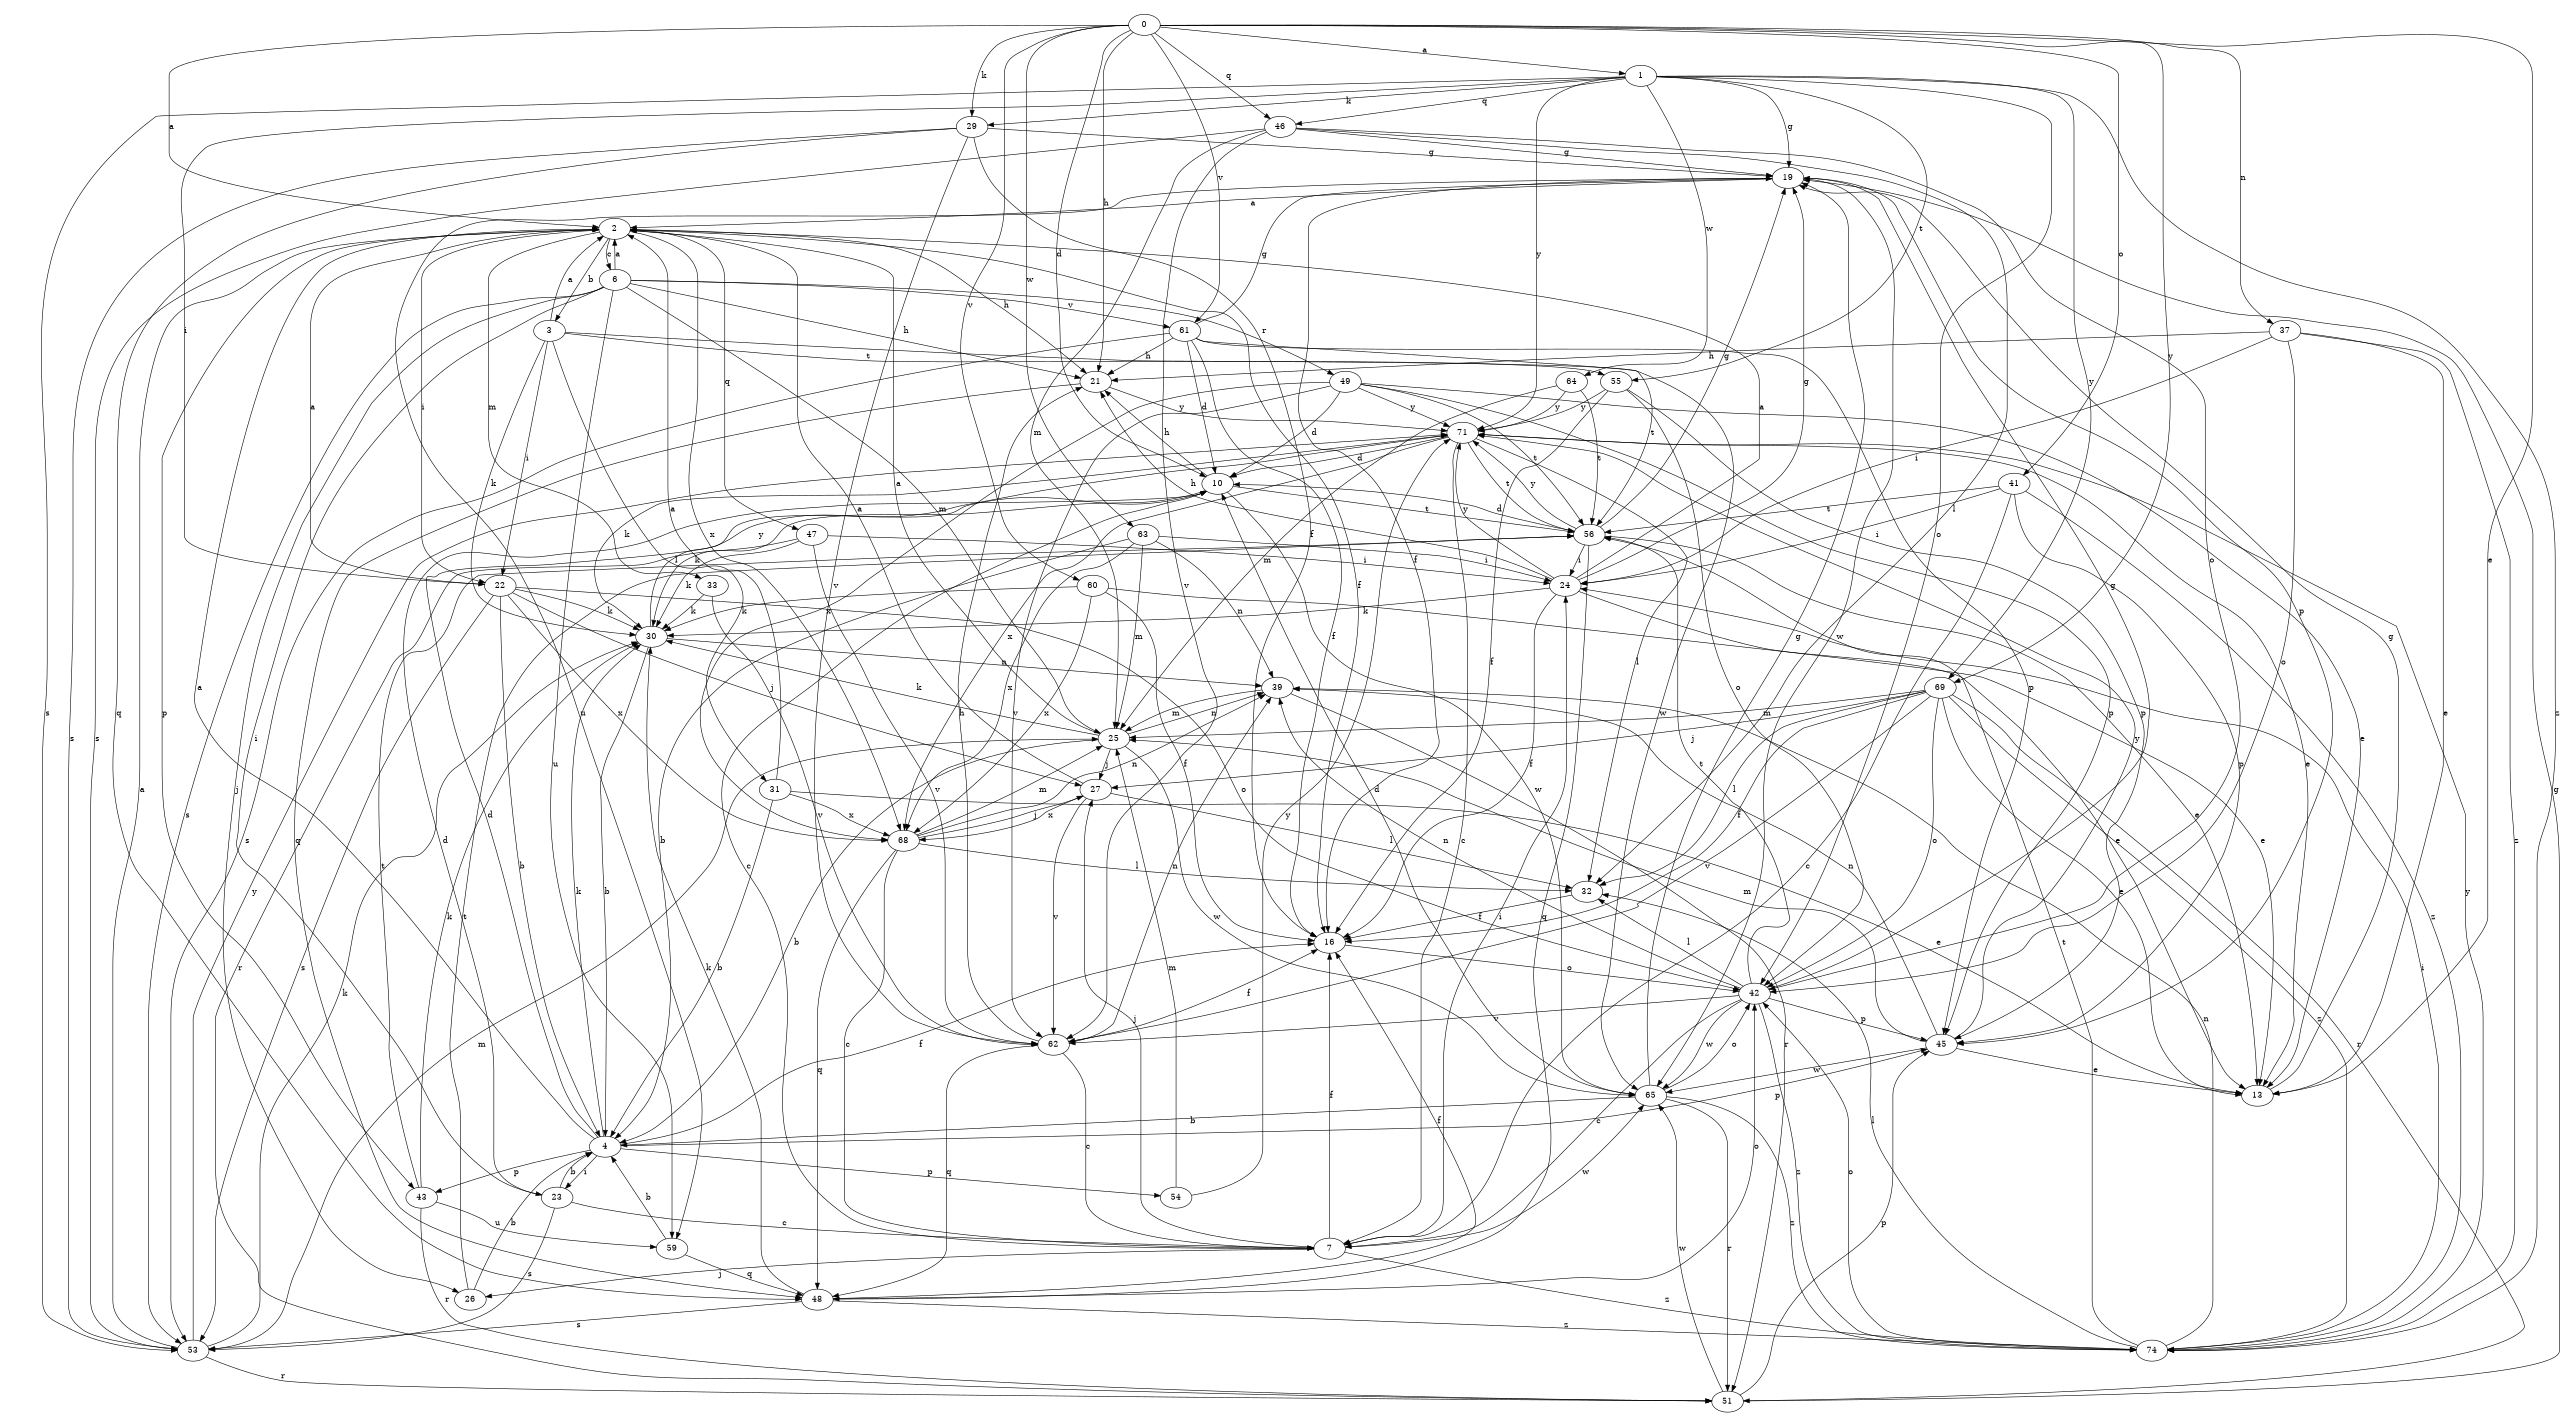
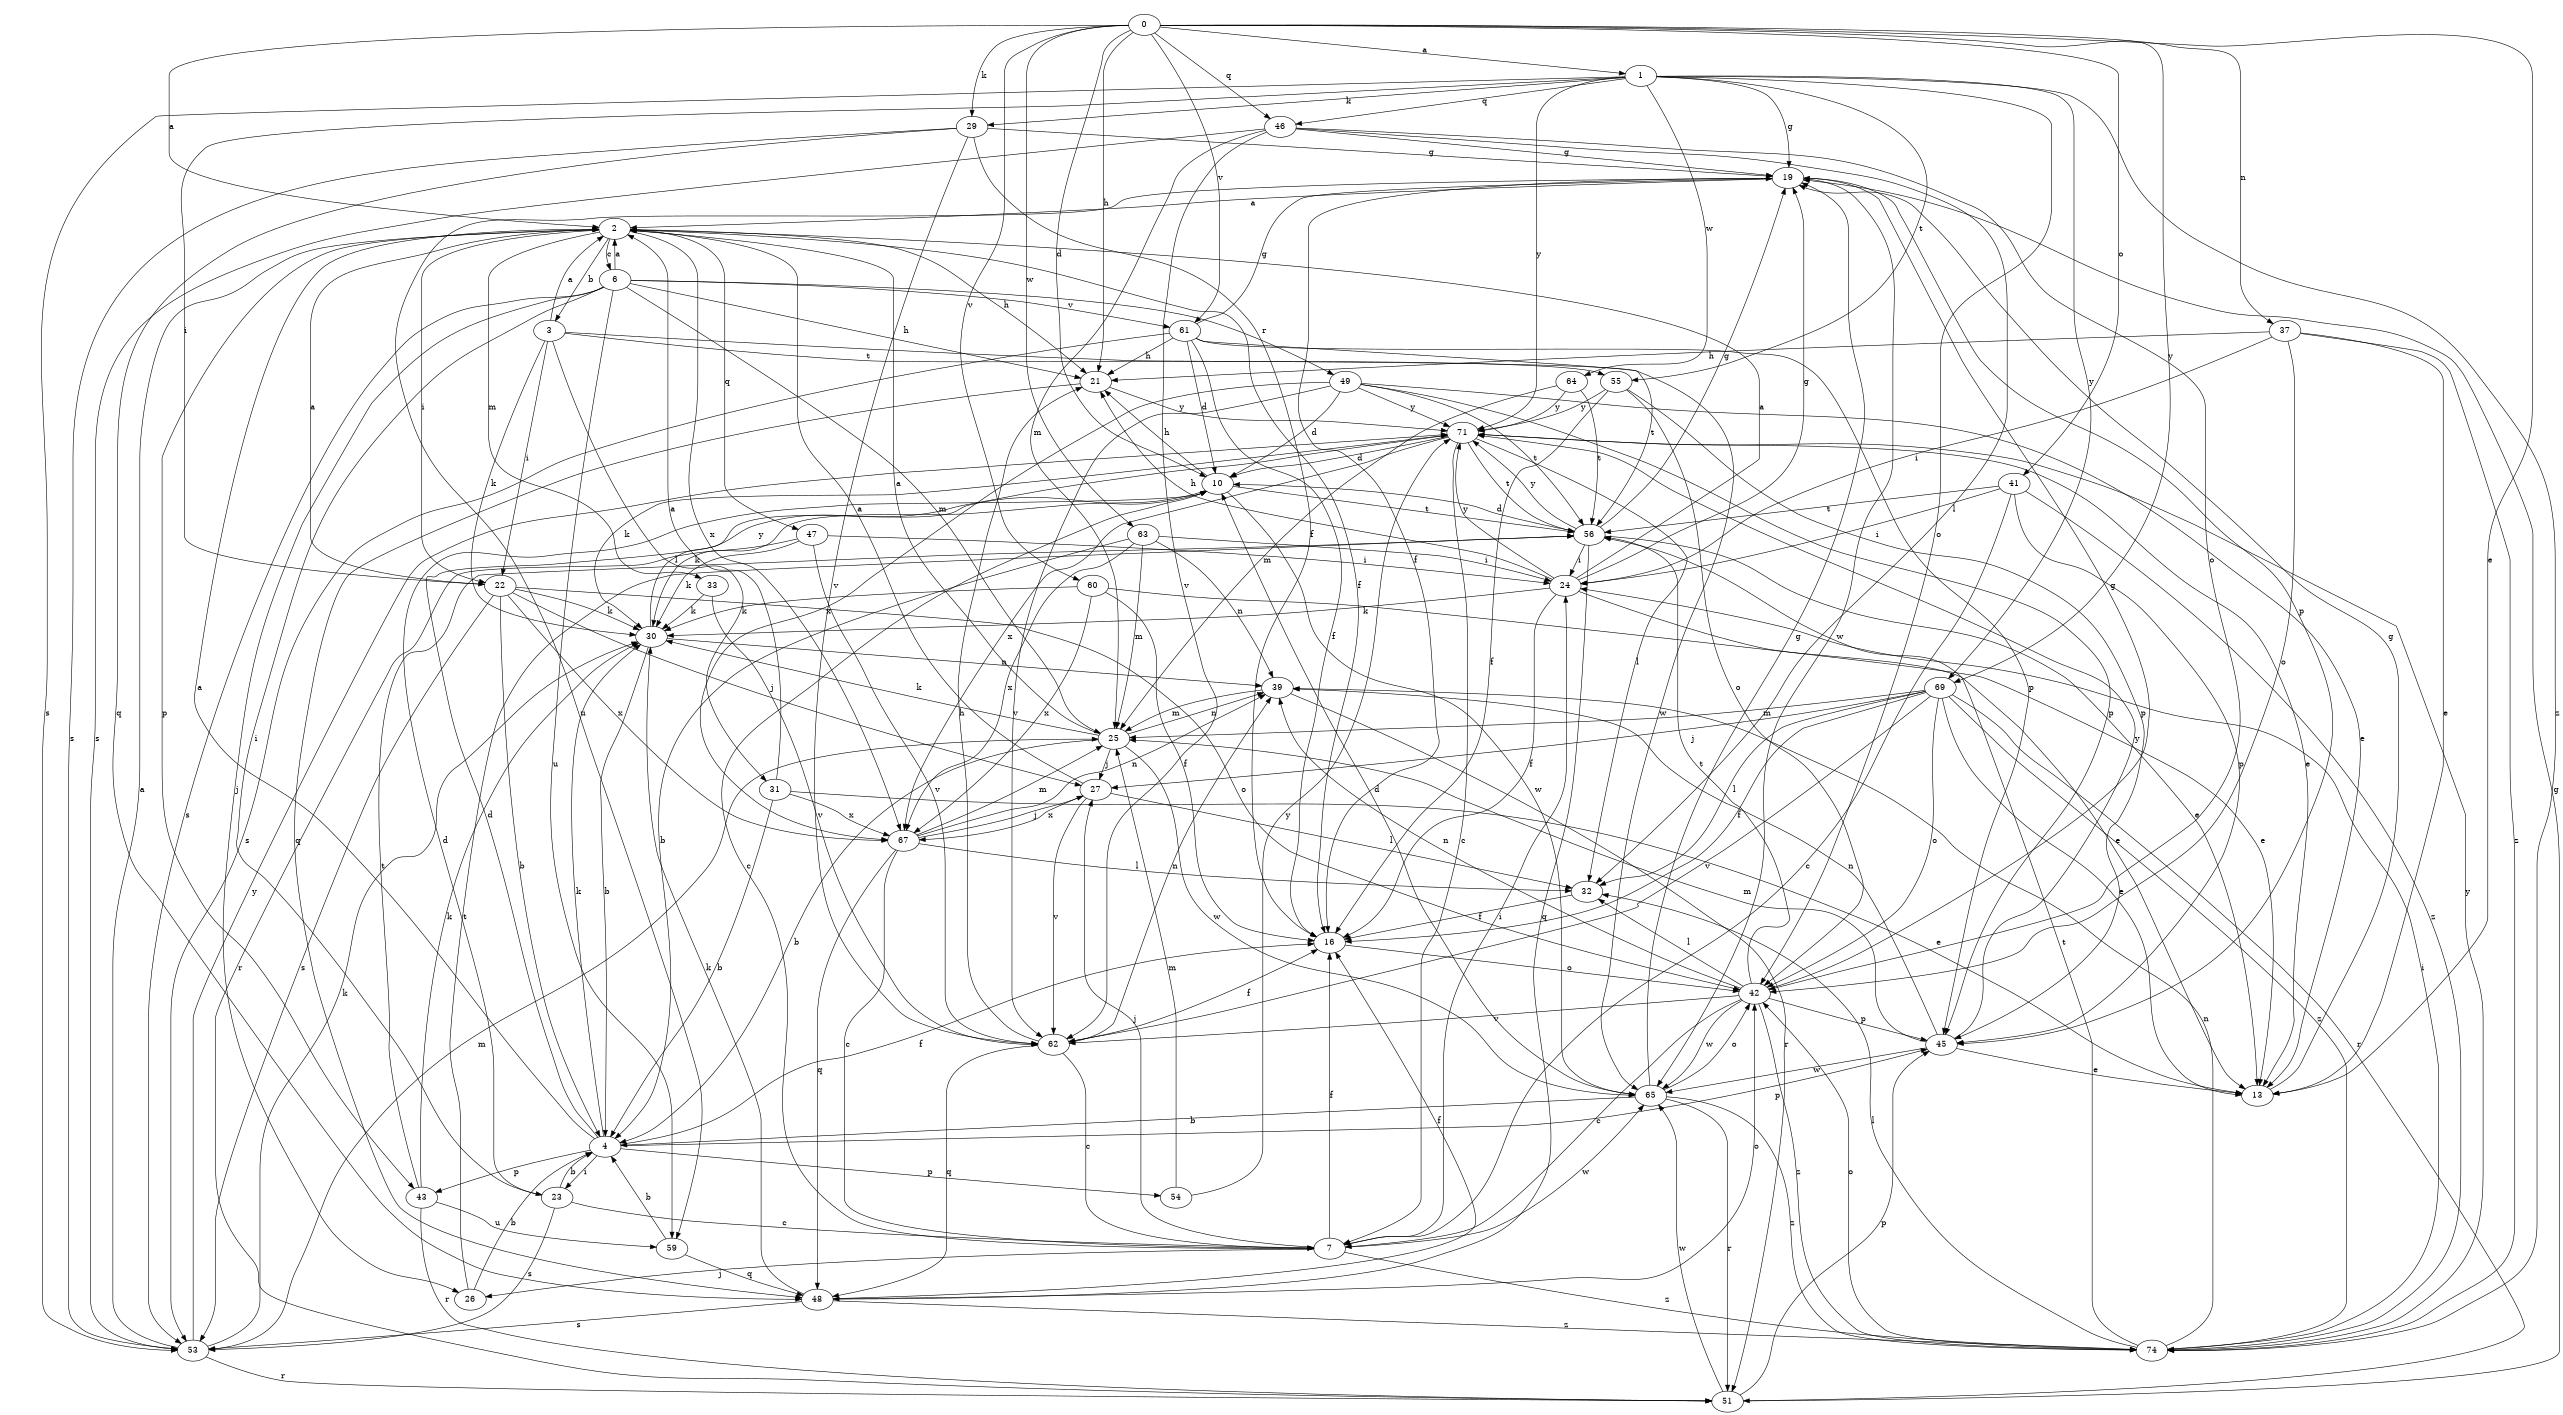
node "68": label "68" -> "67"
